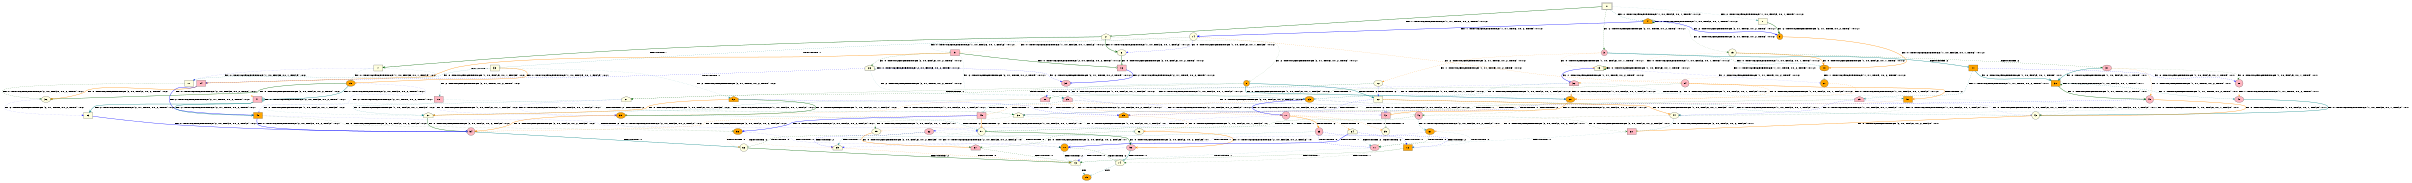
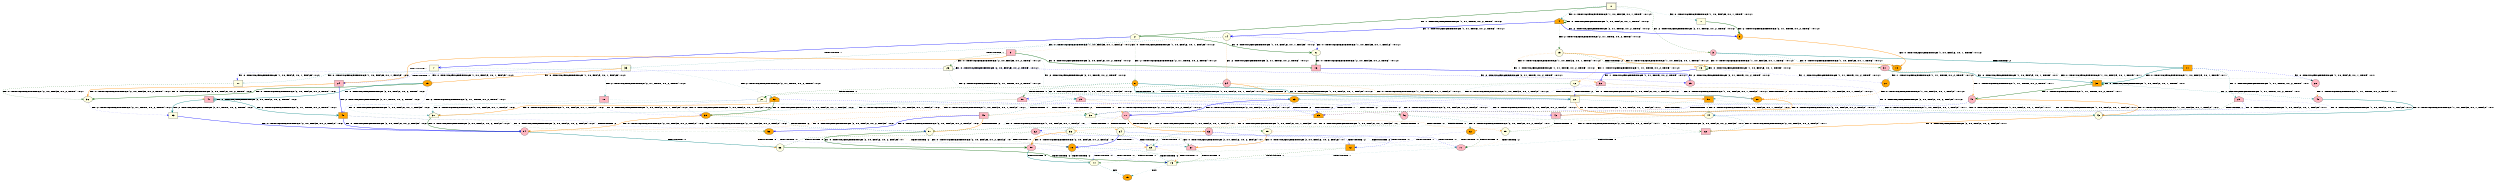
edge "2" -> "7": color darkgreen -> blue
node "64": shape house -> circle
edge "69" -> "74": added, label "TERMINATE !0"
